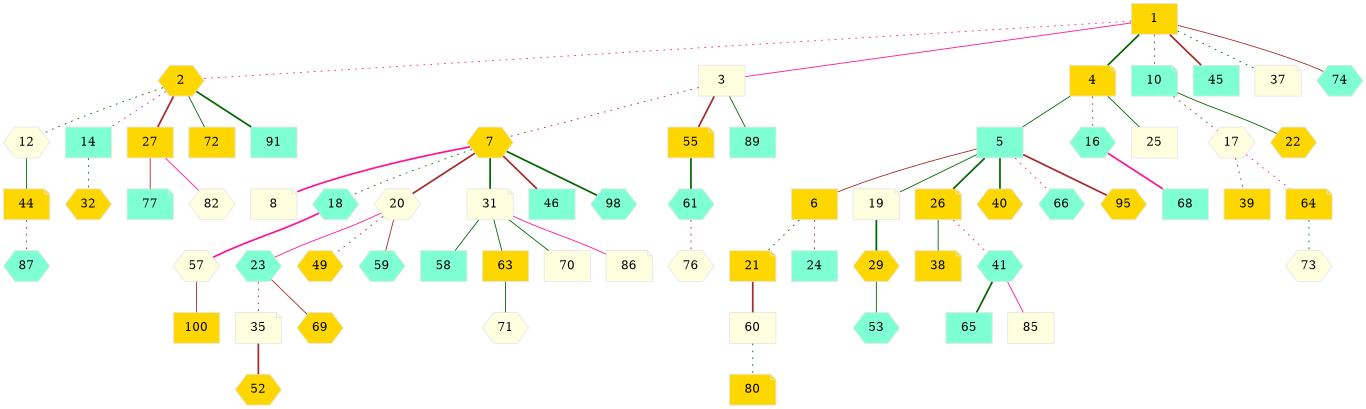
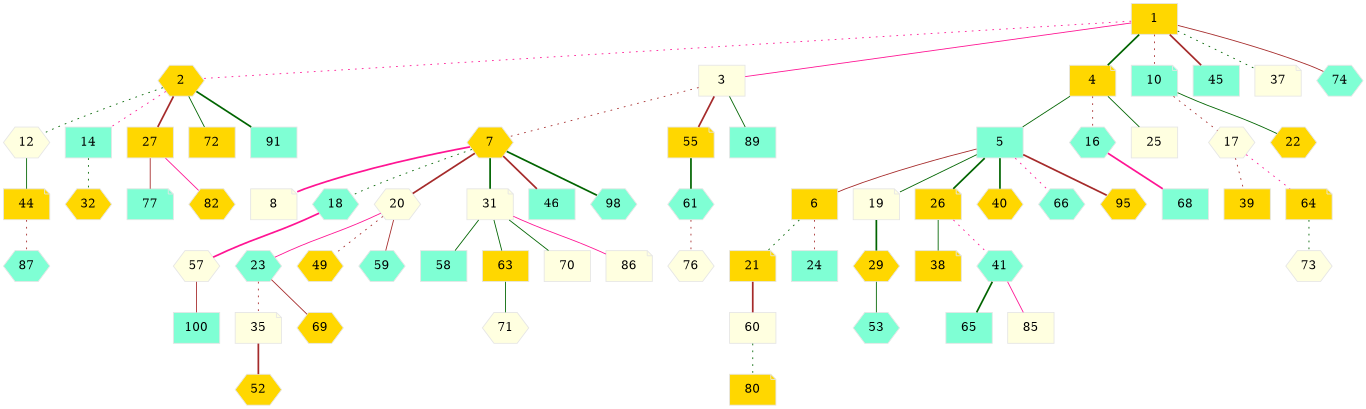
node "82": fillcolor lightyellow -> gold
node "100": fillcolor gold -> aquamarine
